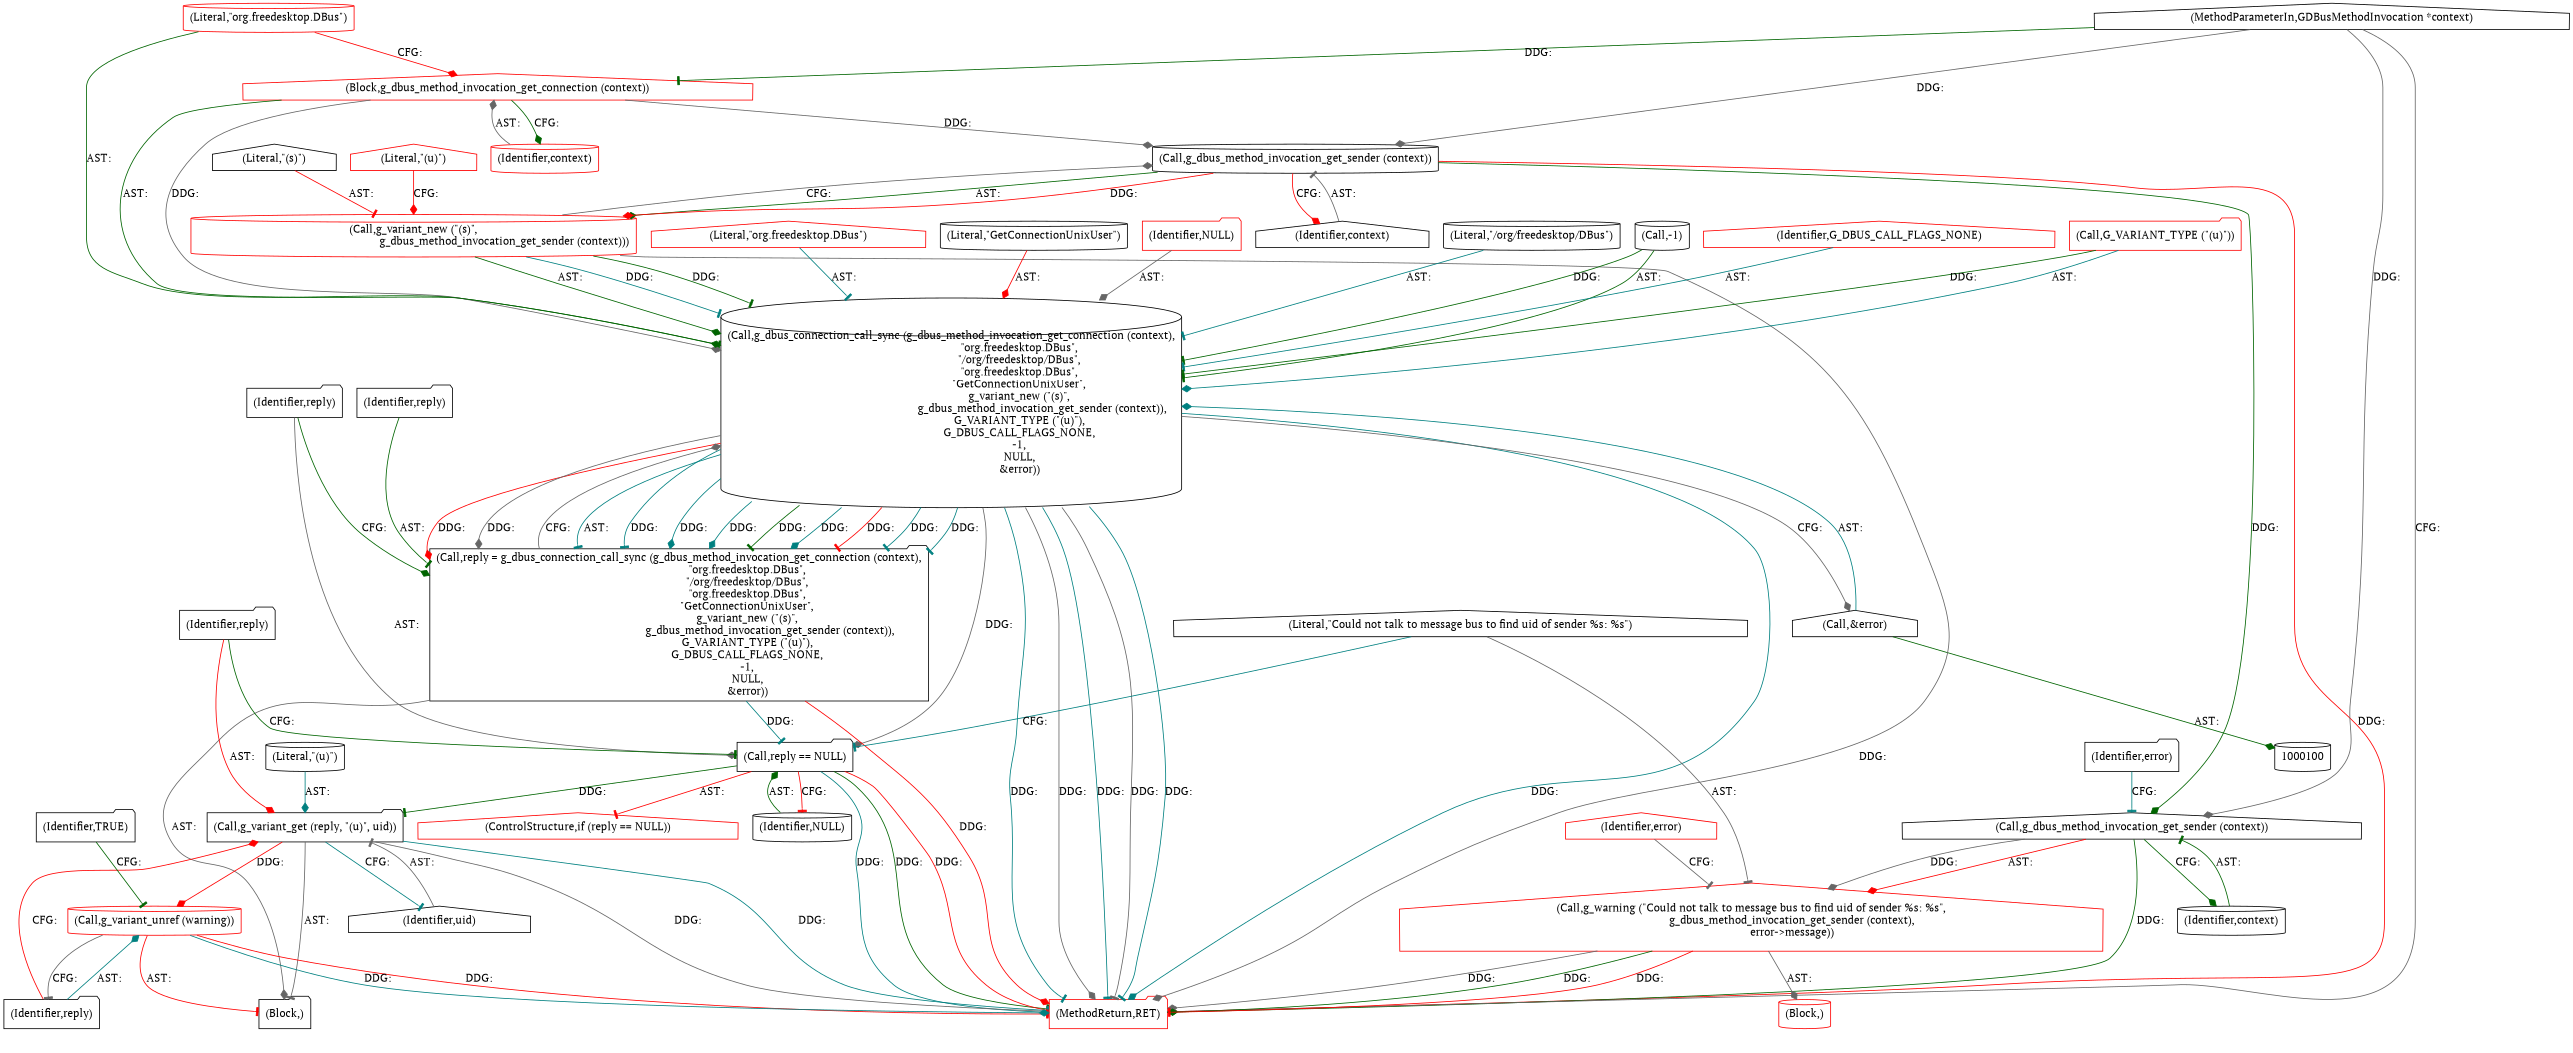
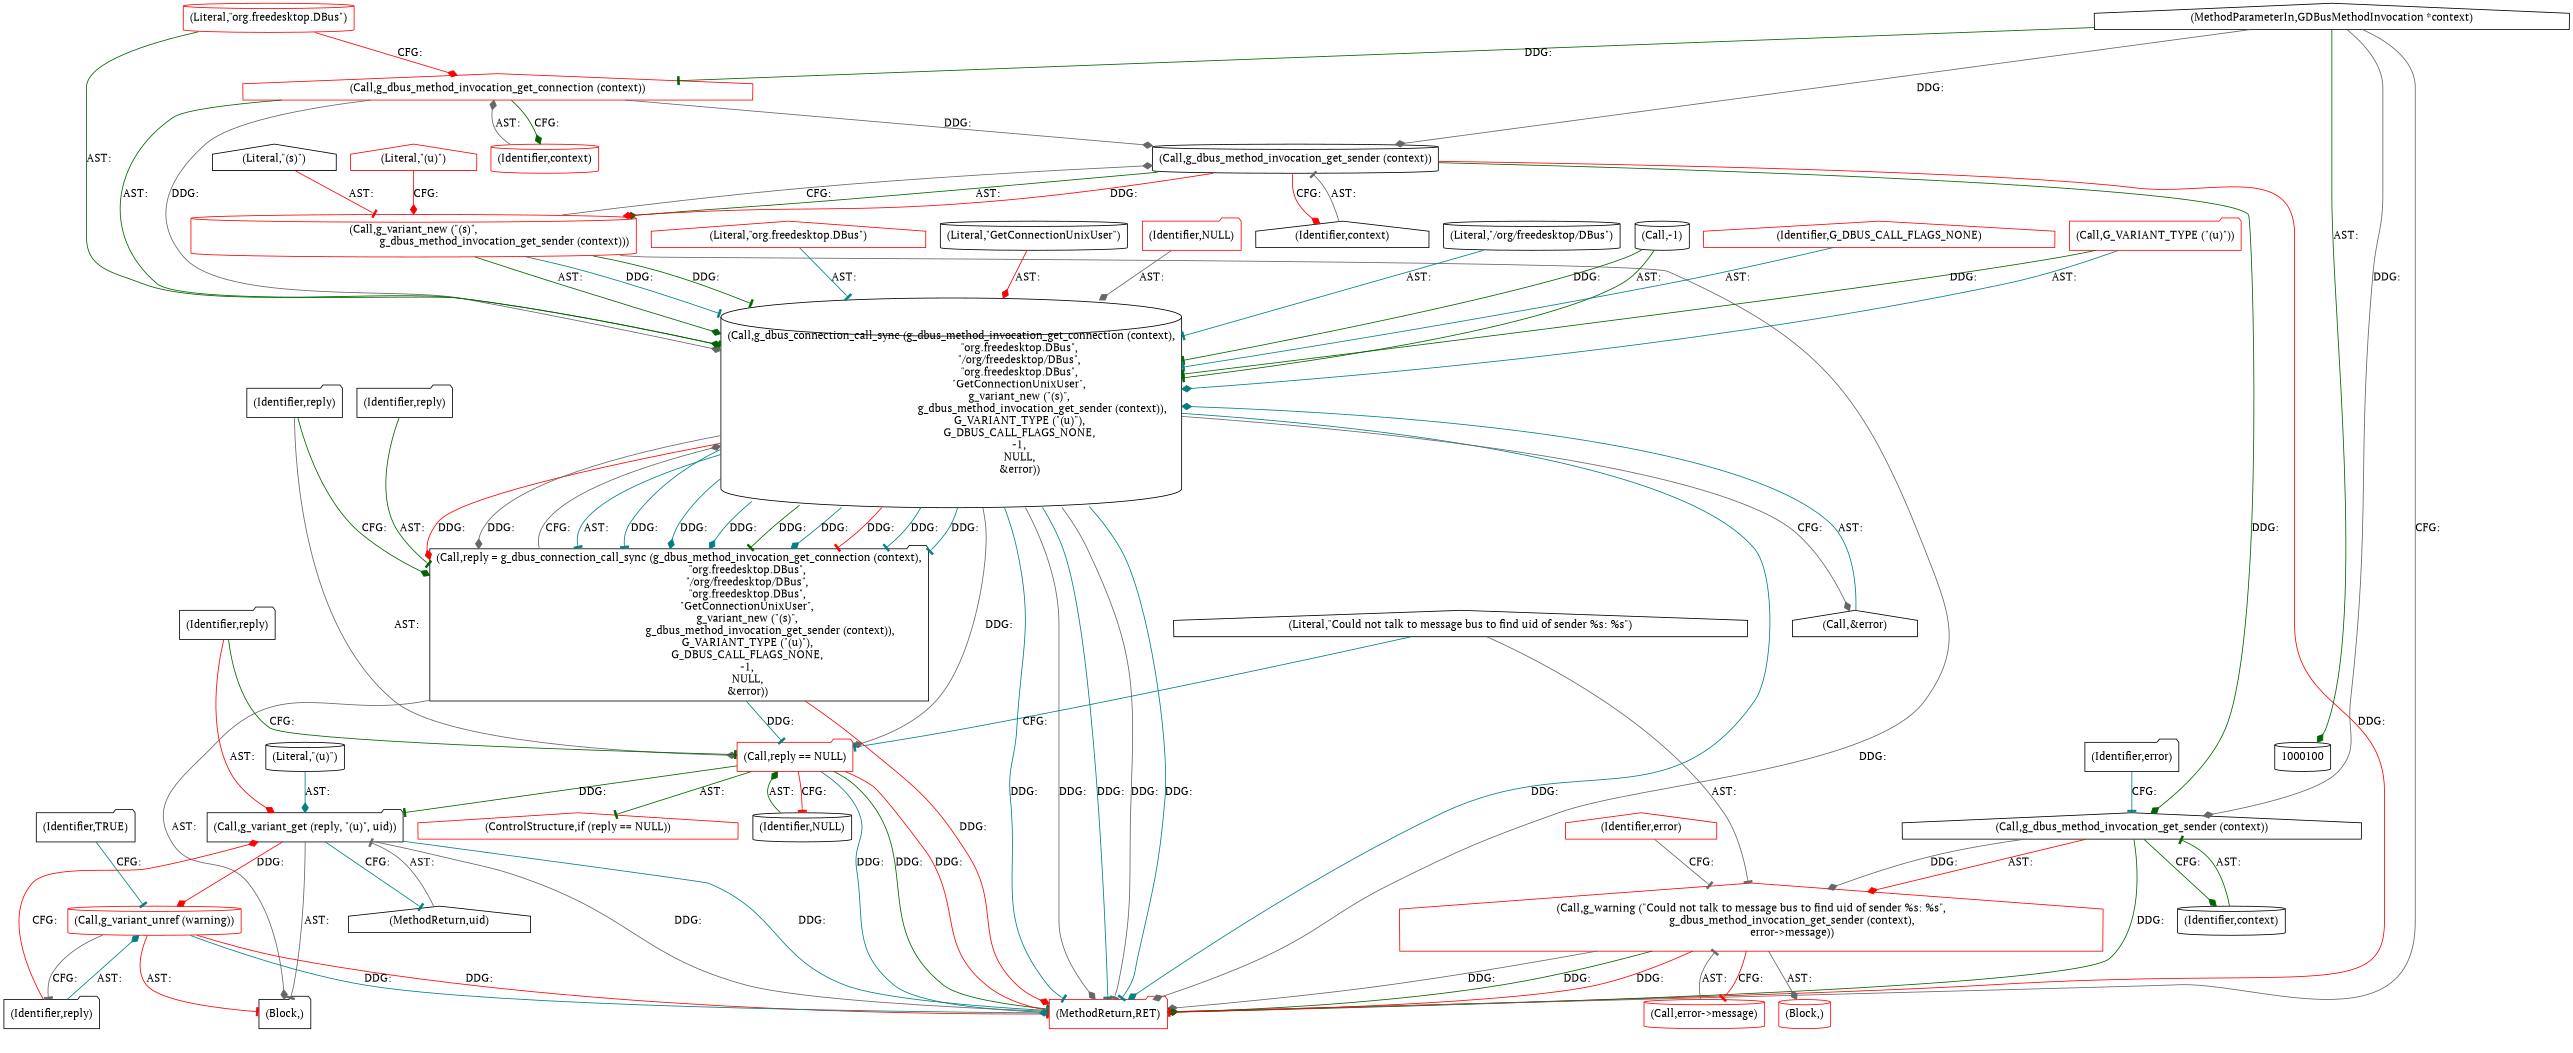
node "(Block,g_dbus_method_invocation_get_connection (context))": label "(Block,g_dbus_method_invocation_get_connection (context))" -> "(Call,g_dbus_method_invocation_get_connection (context))"
edge "(Call,&error)" -> "1000100": now "(MethodParameterIn,GDBusMethodInvocation *context)" -> "1000100"
node "(Call,reply == NULL)": color black -> red
edge "(Call,reply == NULL)" -> "(ControlStructure,if (reply == NULL))": color red -> darkgreen
edge "(Identifier,TRUE)" -> "(Call,g_variant_unref (warning))": color darkgreen -> teal
node "(Identifier,uid)": label "(Identifier,uid)" -> "(MethodReturn,uid)"
node "(Call,error->message)": added
